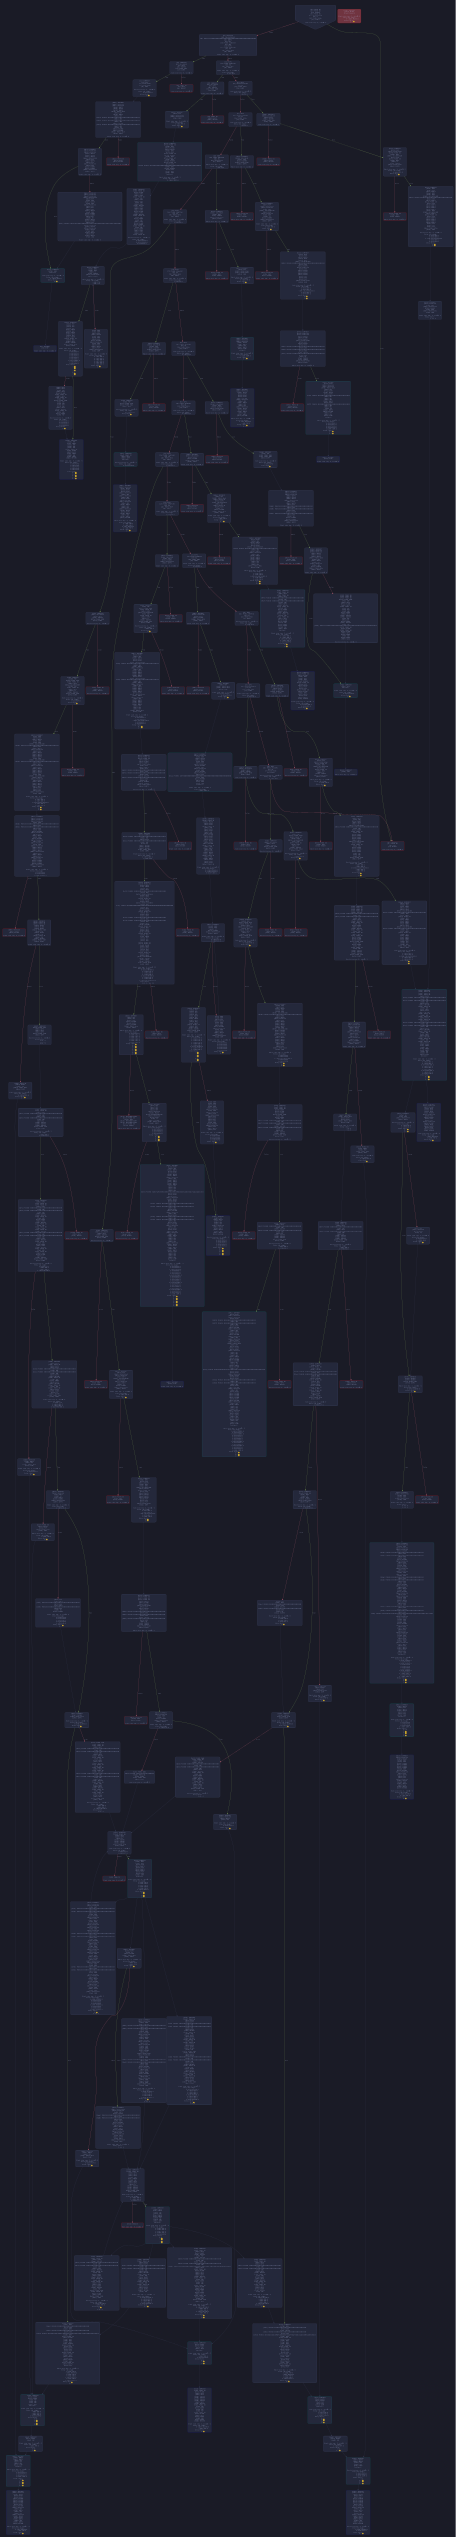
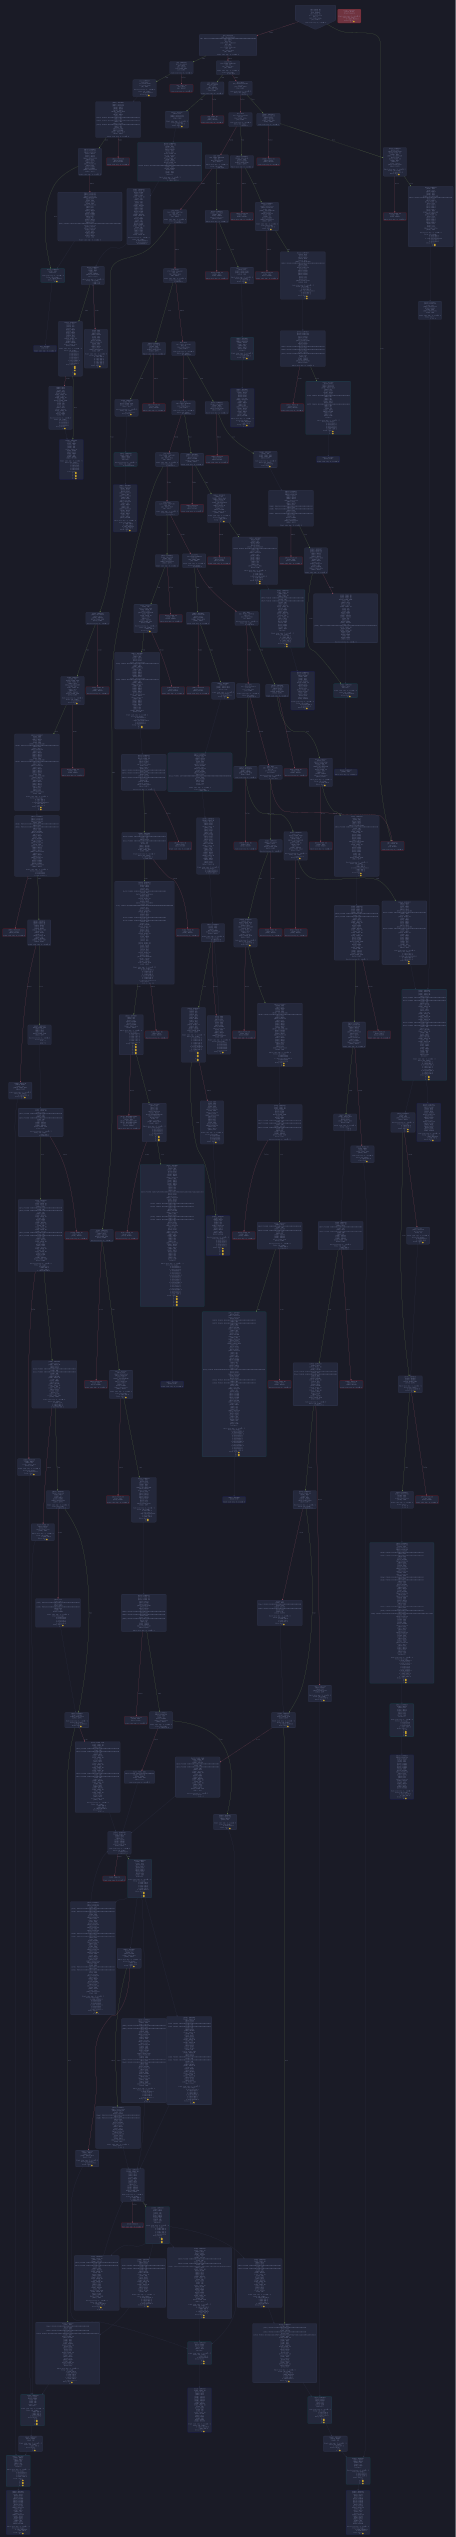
node "[0667] JUMPDEST [0668] STOP Stack size req: 0, sizeΔ: 0": added
